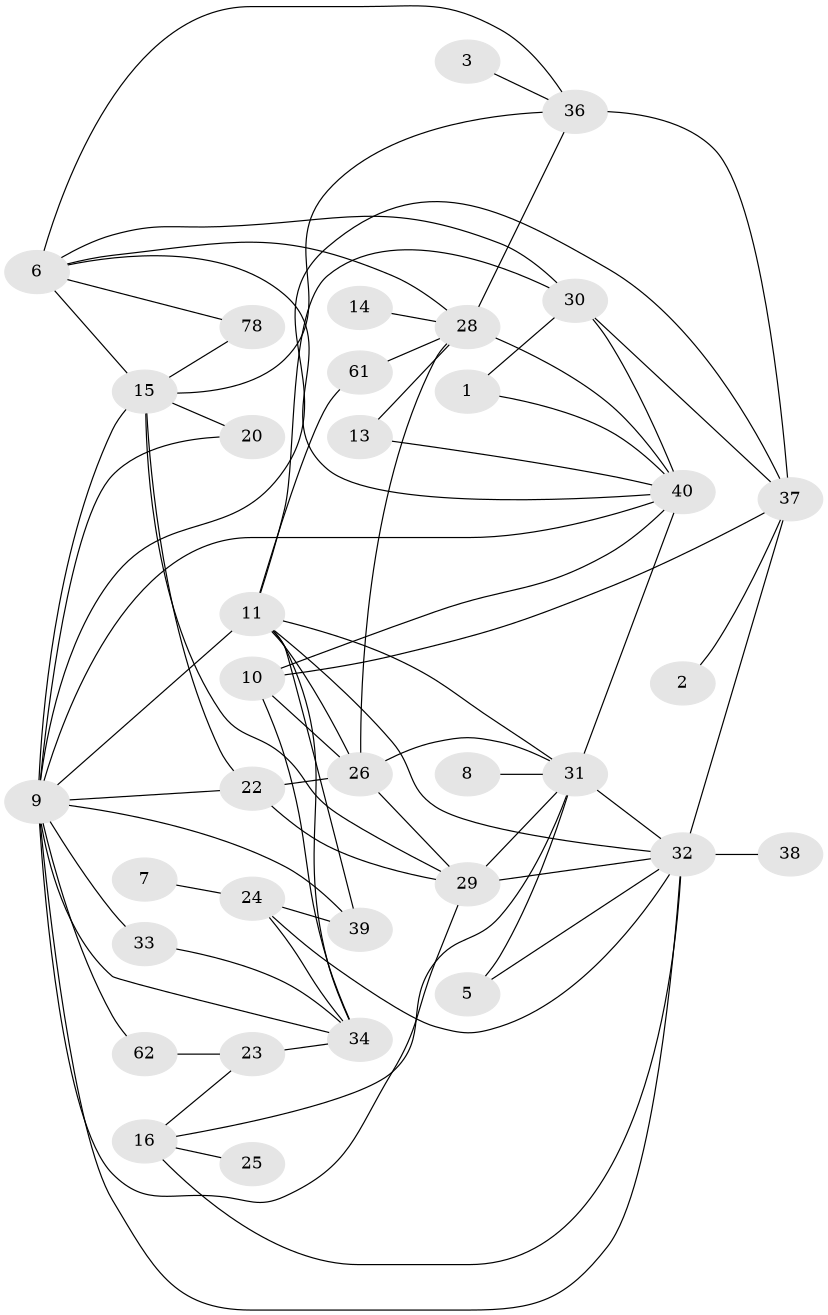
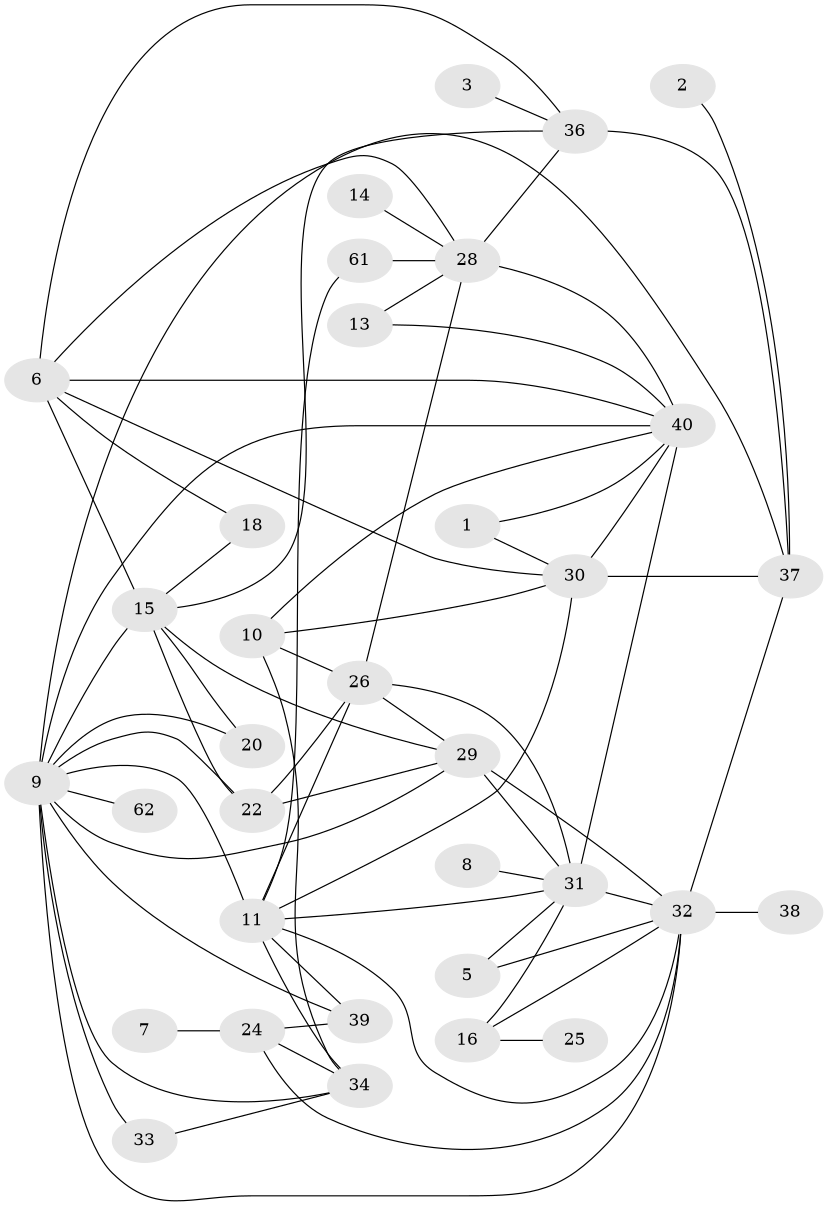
node "78": label "78" -> "18"
edge "37" -- "10": now "30" -- "10"
node "23": removed
